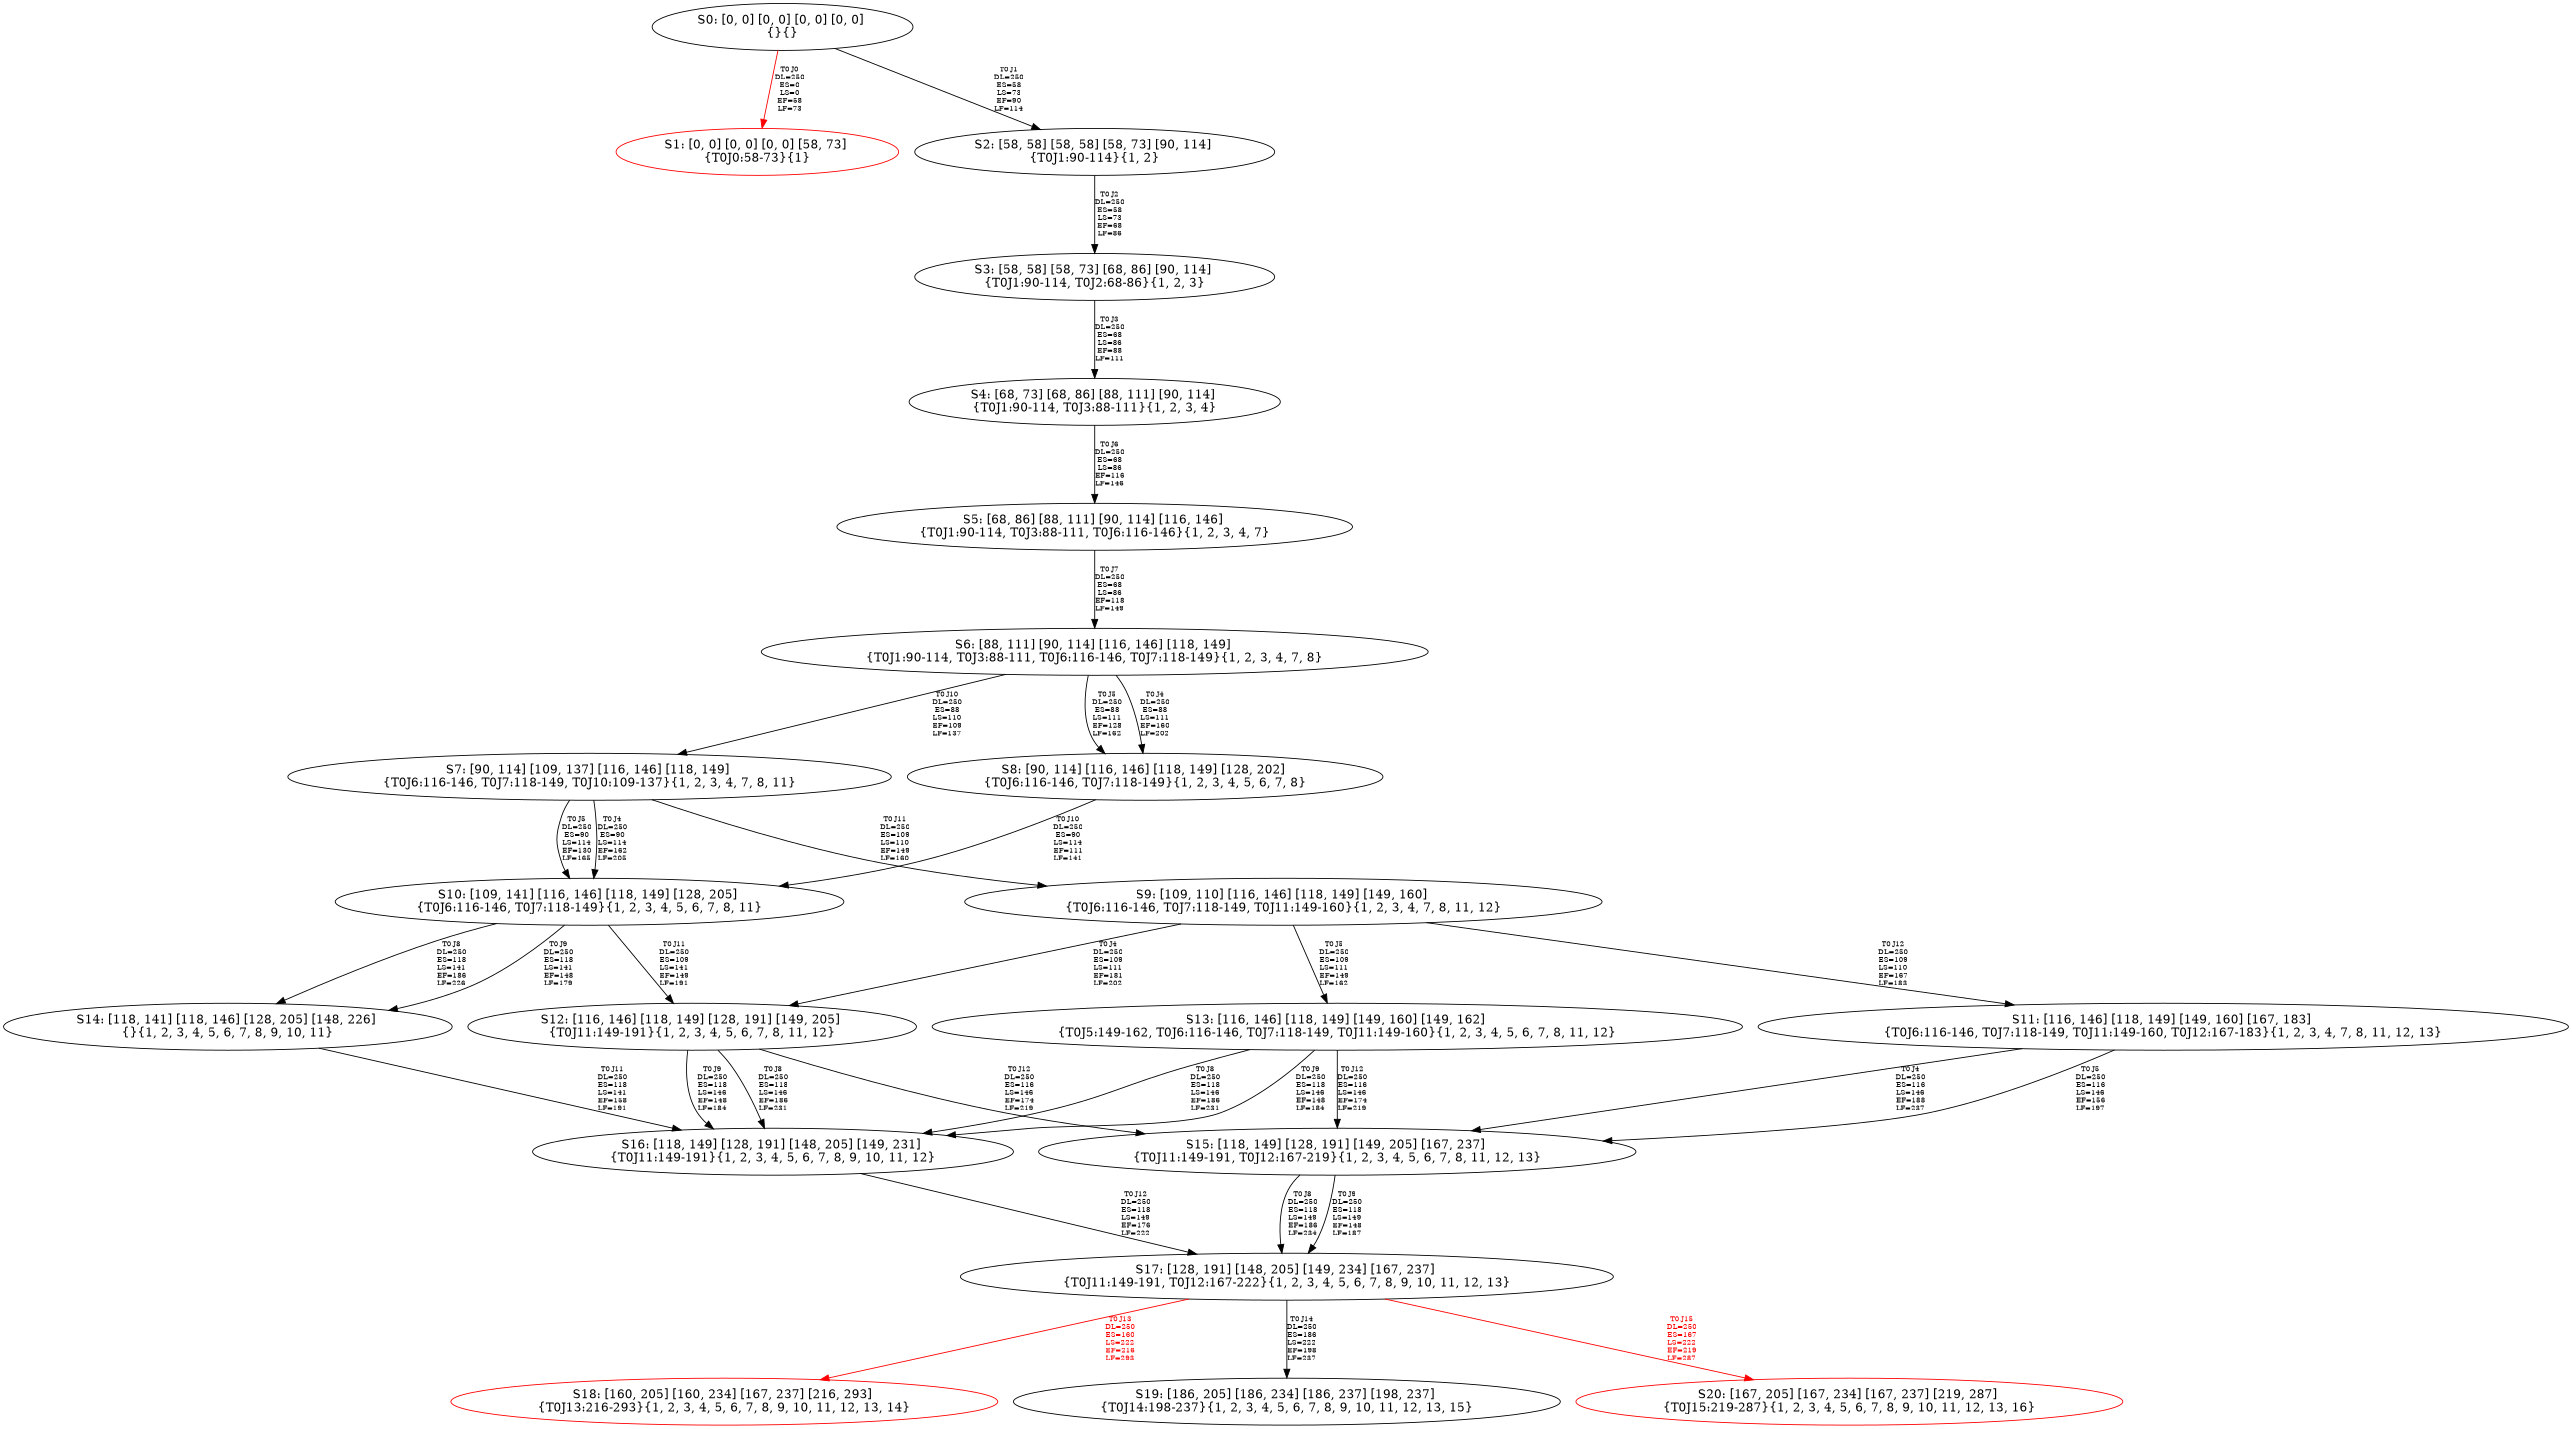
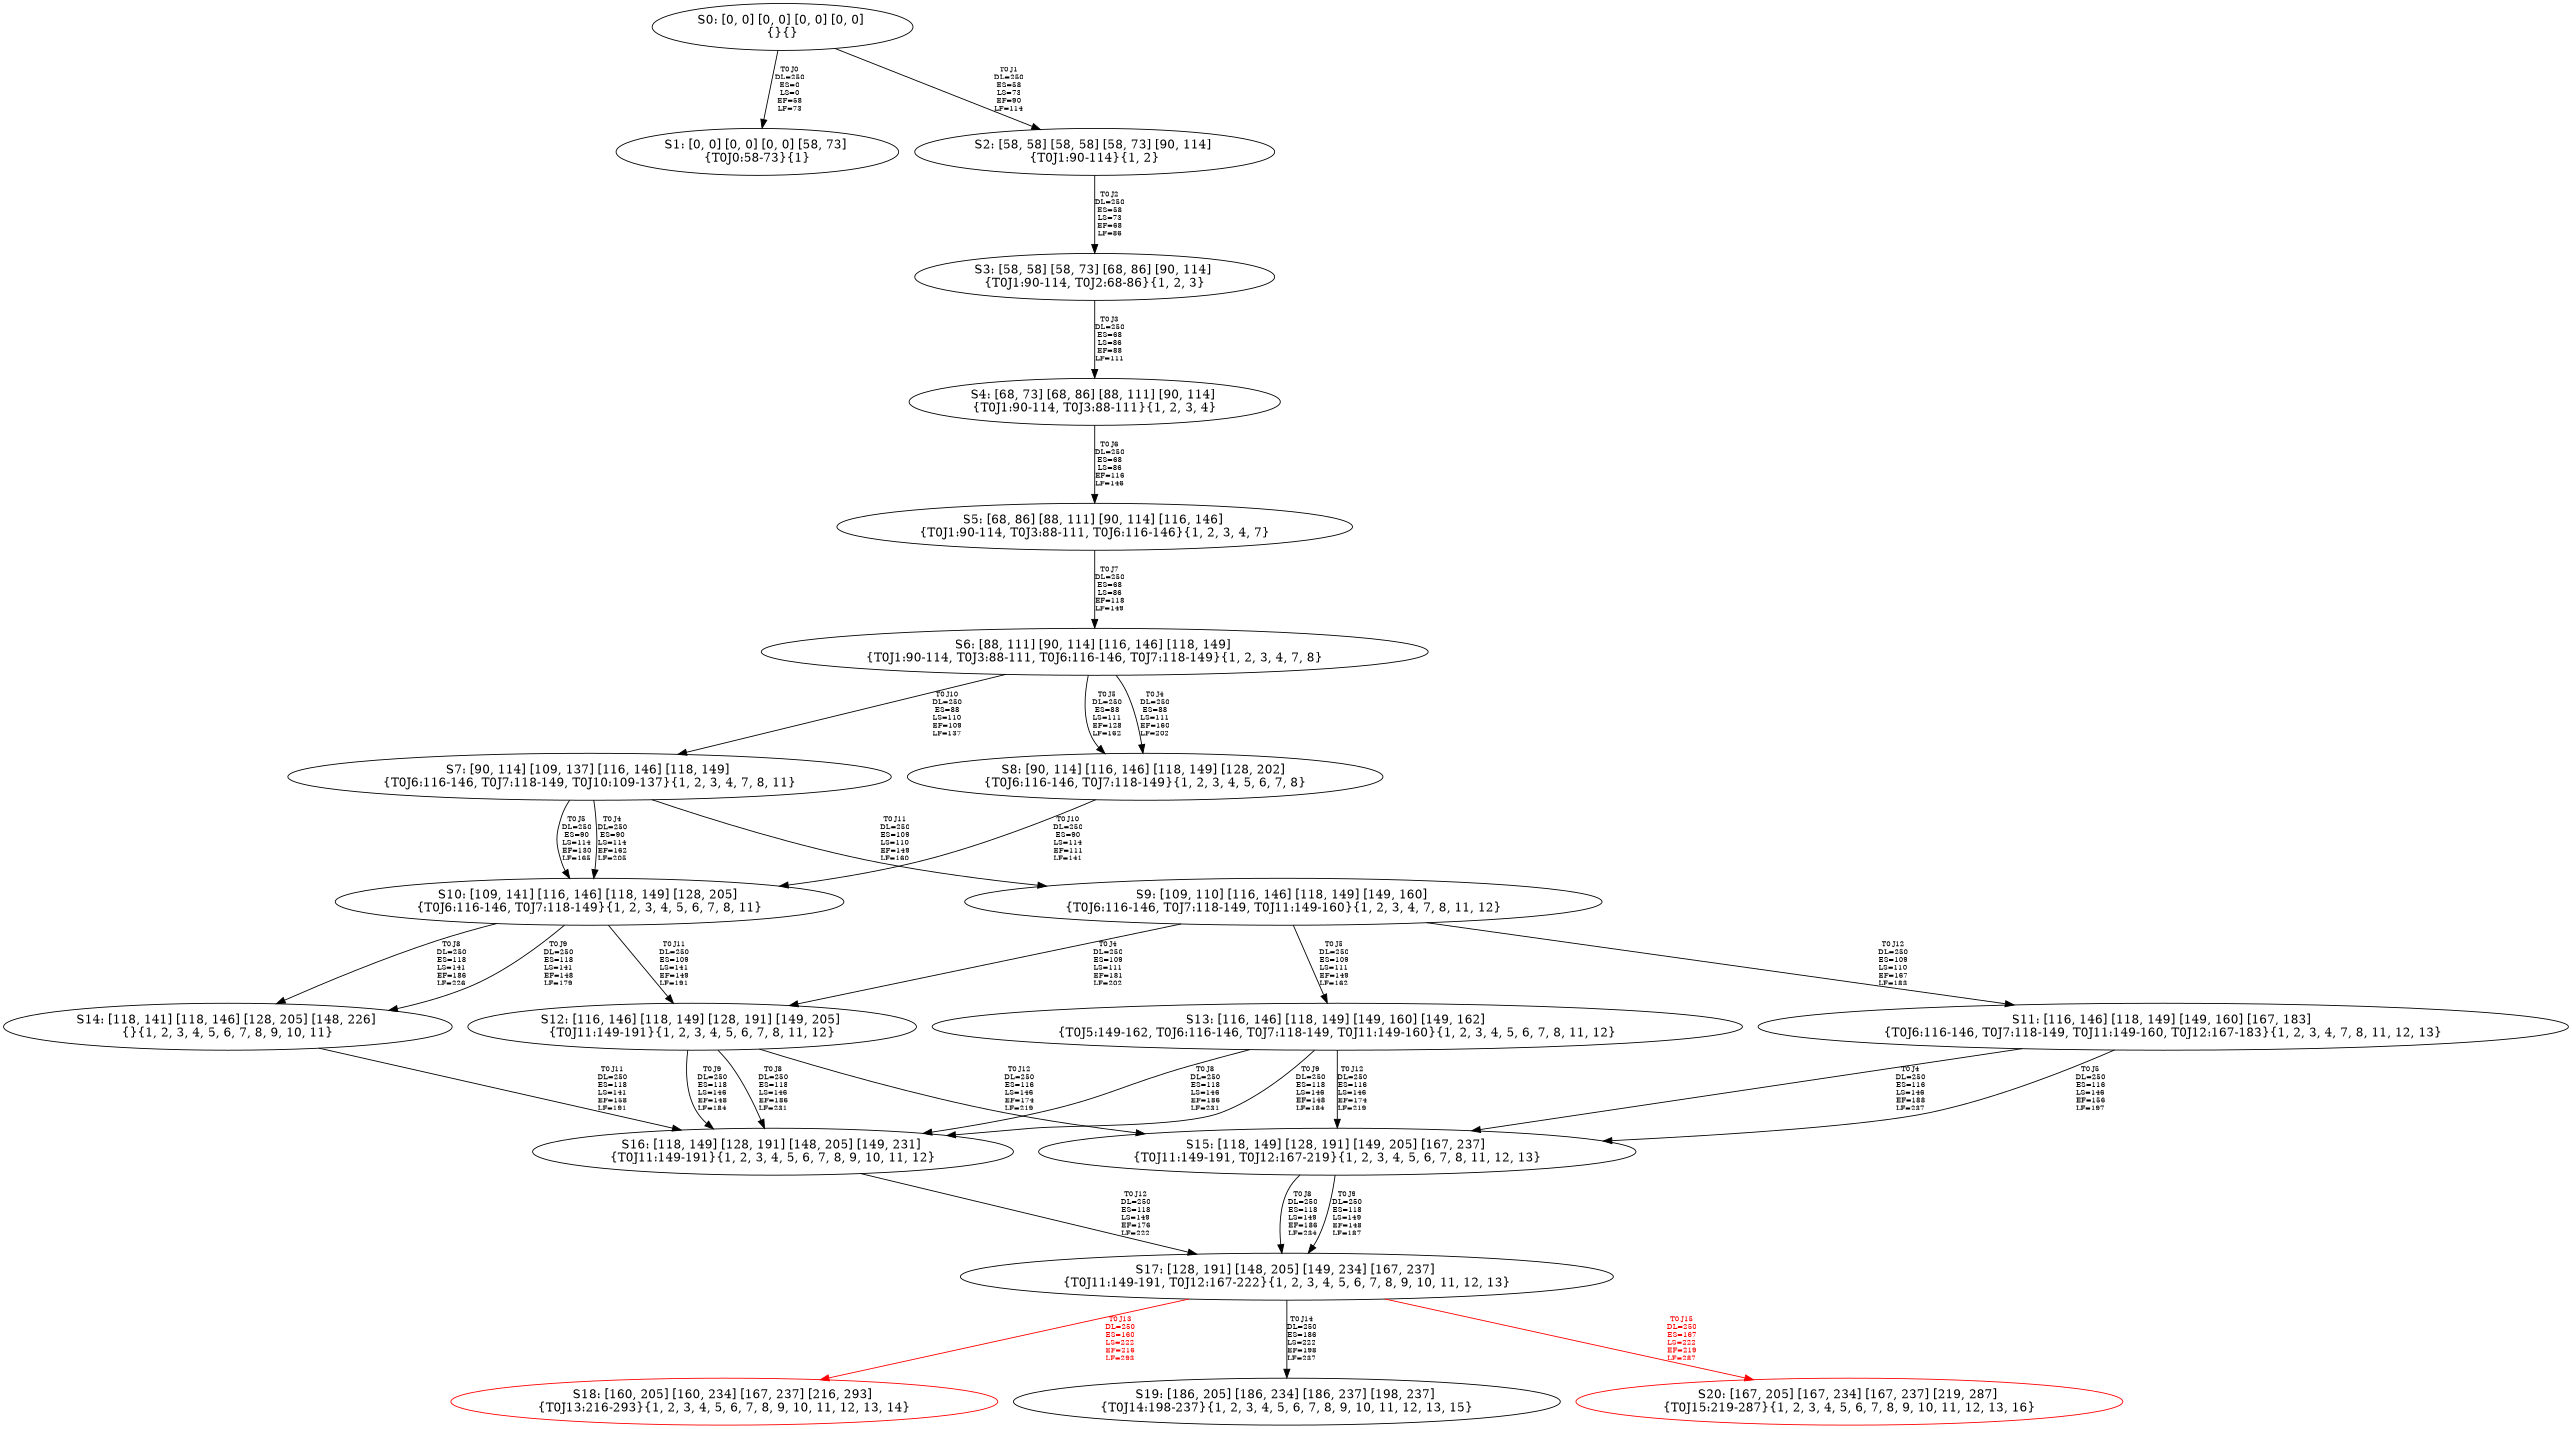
edge "S0: [0, 0] [0, 0] [0, 0] [0, 0] {}{}" -> "S1: [0, 0] [0, 0] [0, 0] [58, 73] {T0J0:58-73}{1}": color Red -> black
node "S1: [0, 0] [0, 0] [0, 0] [58, 73] {T0J0:58-73}{1}": color Red -> black
